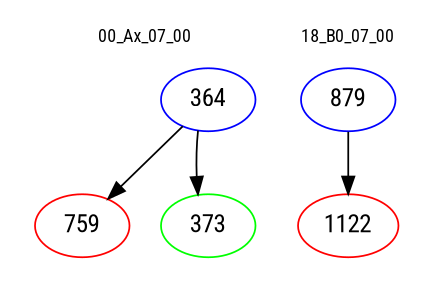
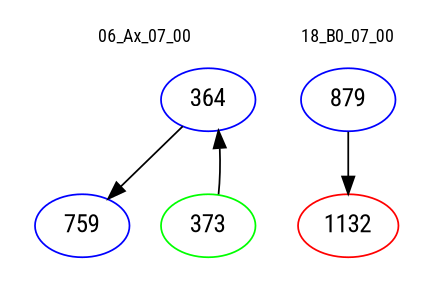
cluster "00_Ax_07_00": label "00_Ax_07_00" -> "06_Ax_07_00"
edge "364" -> "373": reversed
node "759": color red -> blue
node "1122": label "1122" -> "1132"
